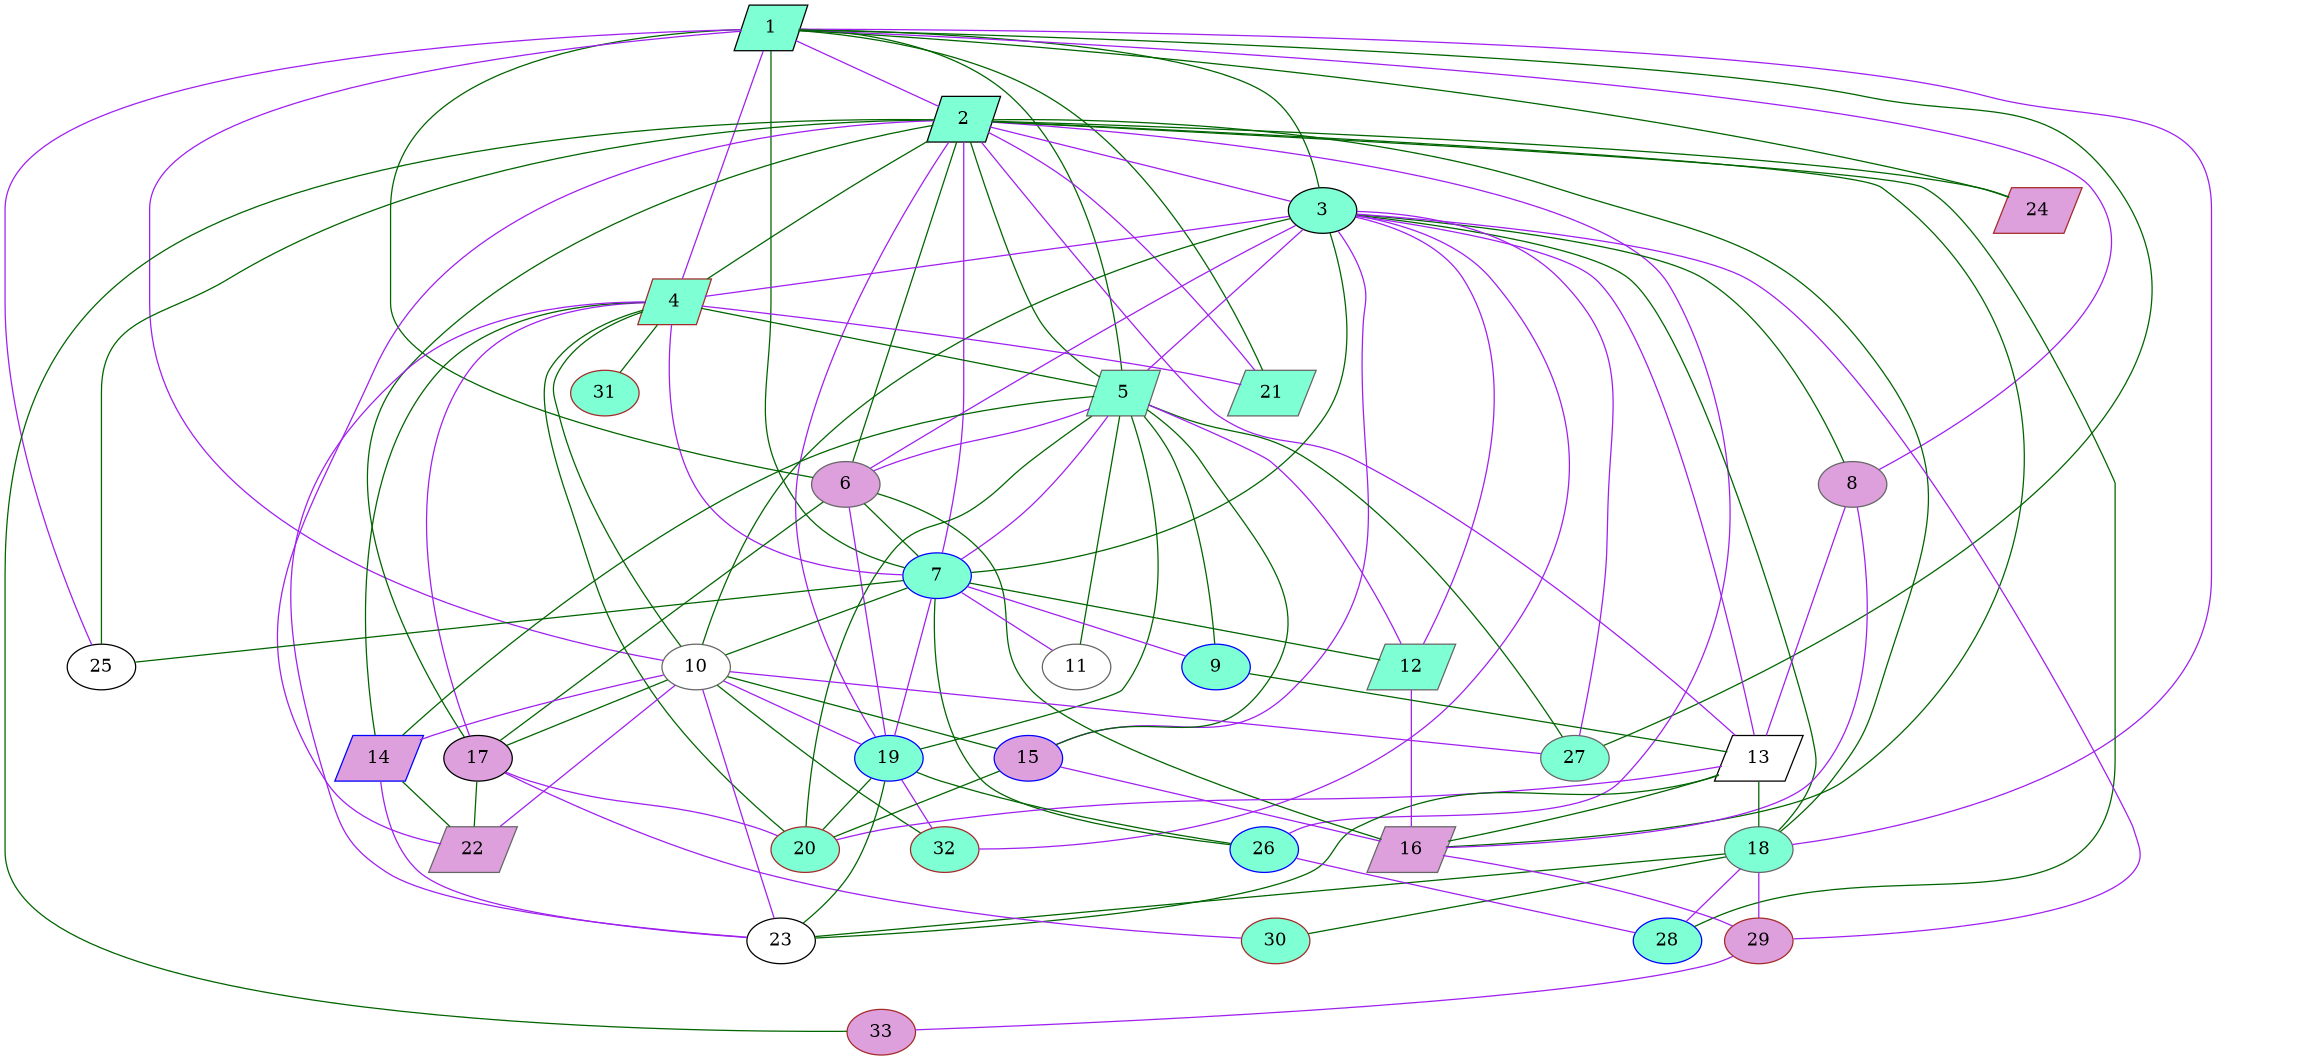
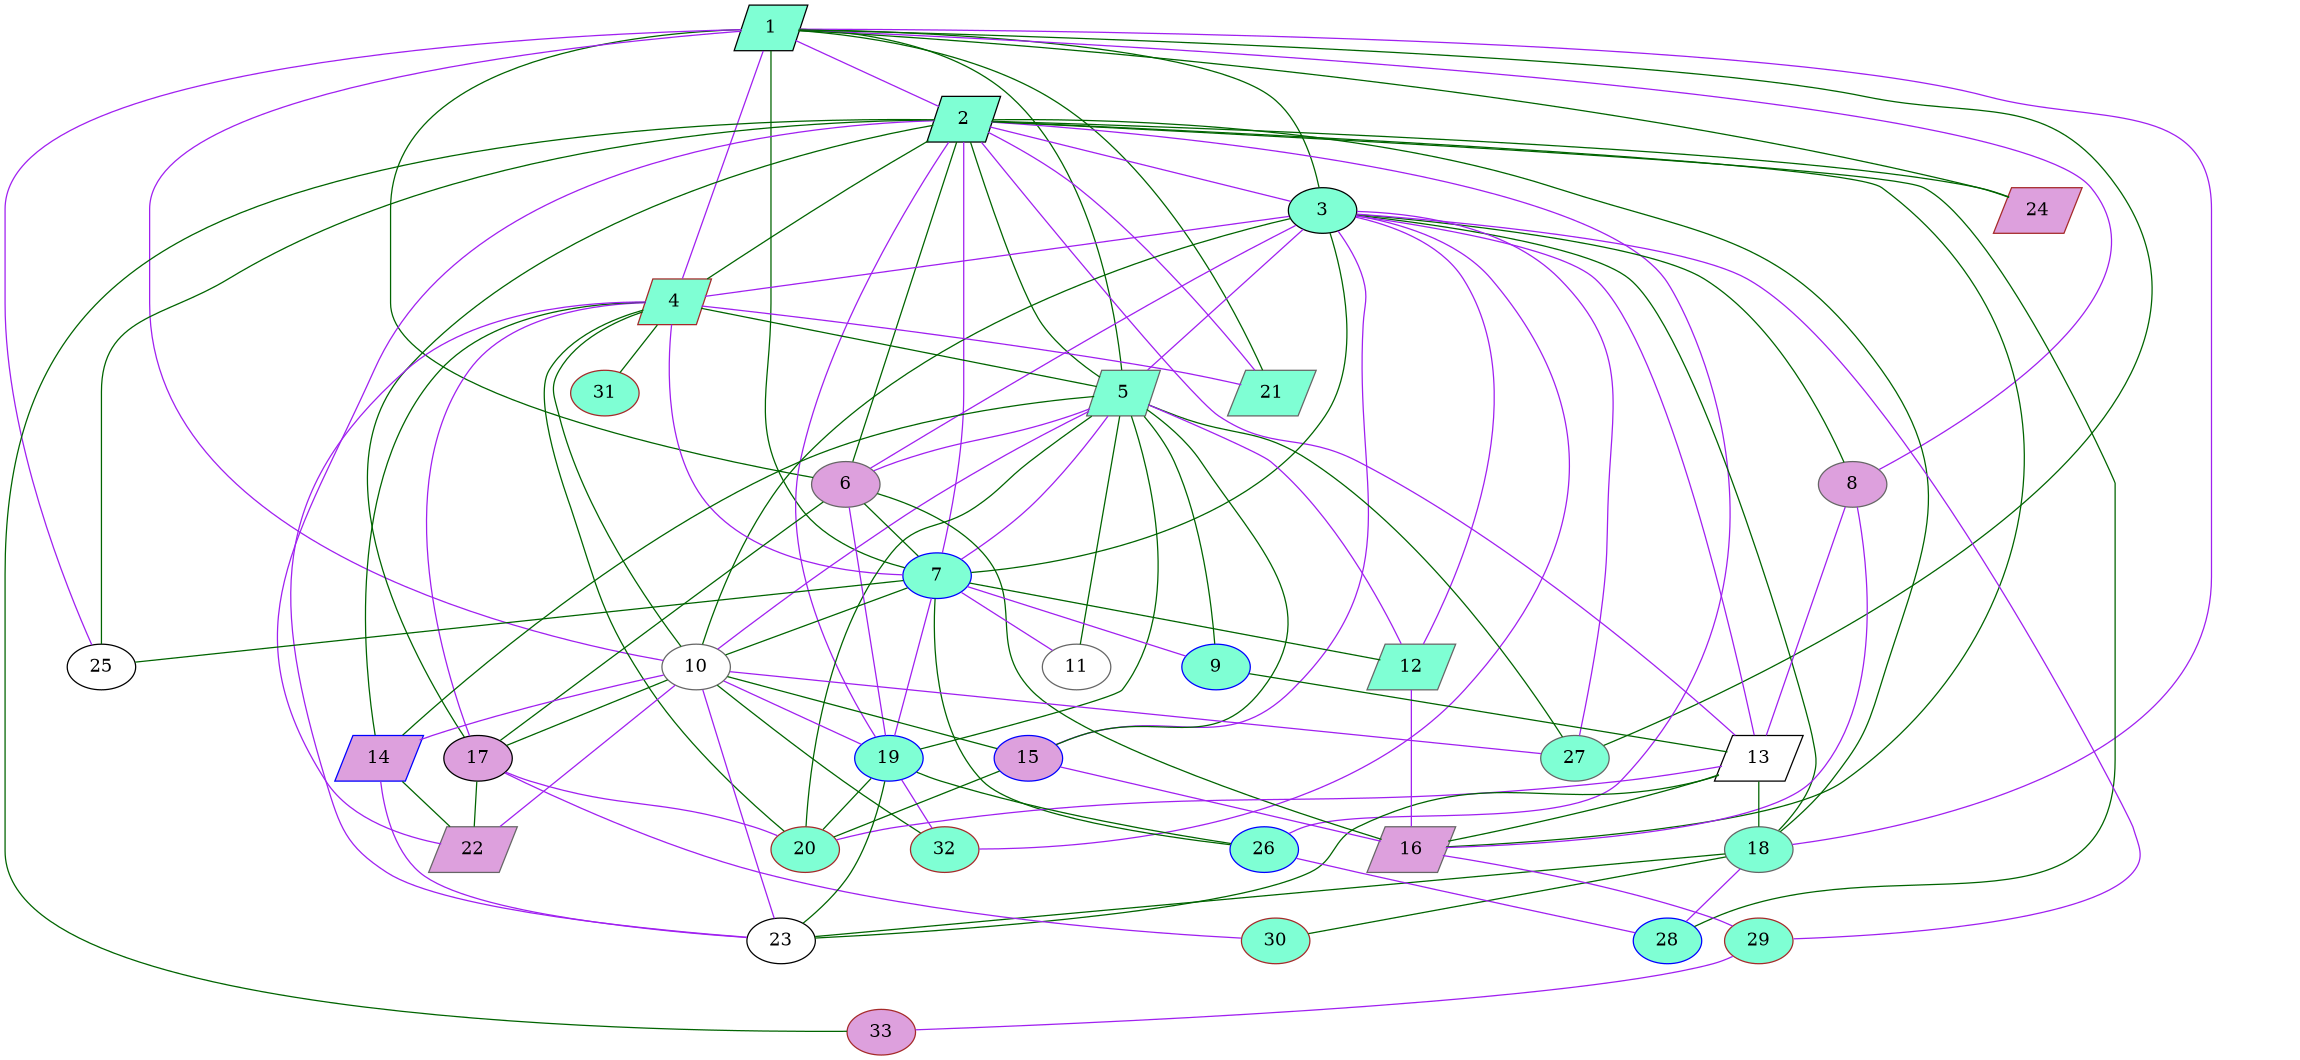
edge "5" -- "10": added
edge "18" -- "29": removed
node "29": fillcolor plum -> aquamarine
